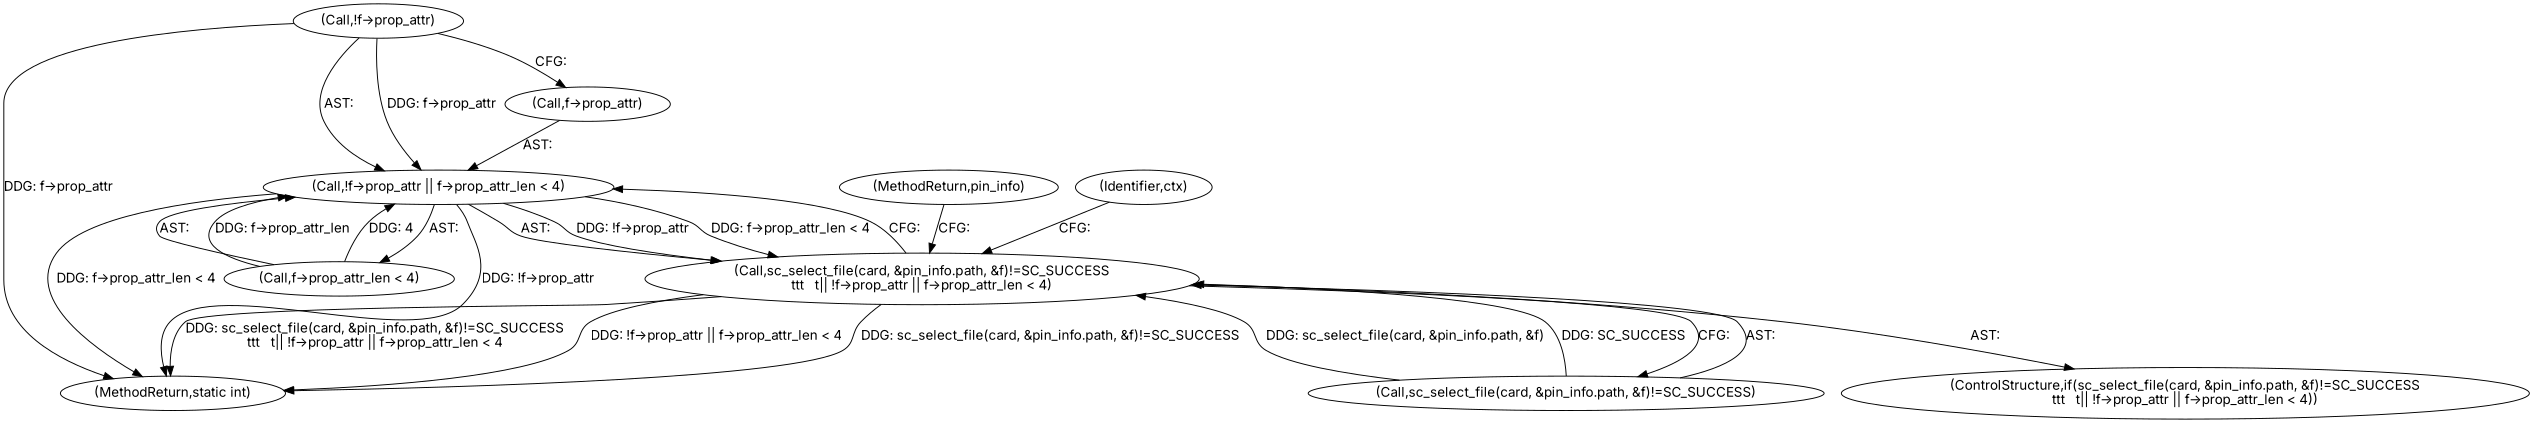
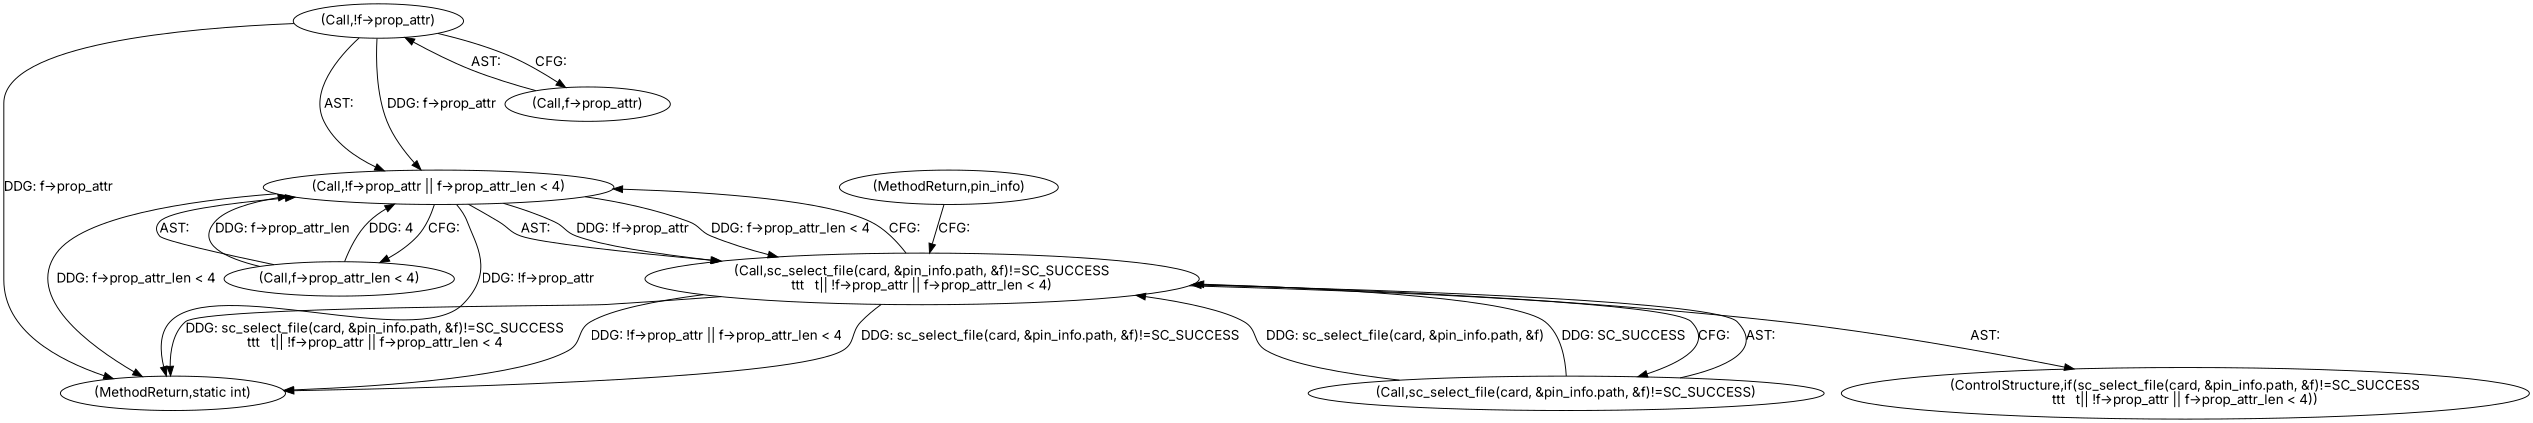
edge "(Call,f->prop_attr)" -> "(Call,!f->prop_attr || f->prop_attr_len < 4)": now "(Call,f->prop_attr)" -> "(Call,!f->prop_attr)"
node "(Identifier,ctx)": removed
edge "(Call,!f->prop_attr || f->prop_attr_len < 4)" -> "(Call,f->prop_attr_len < 4)": label "AST: " -> "CFG: "
